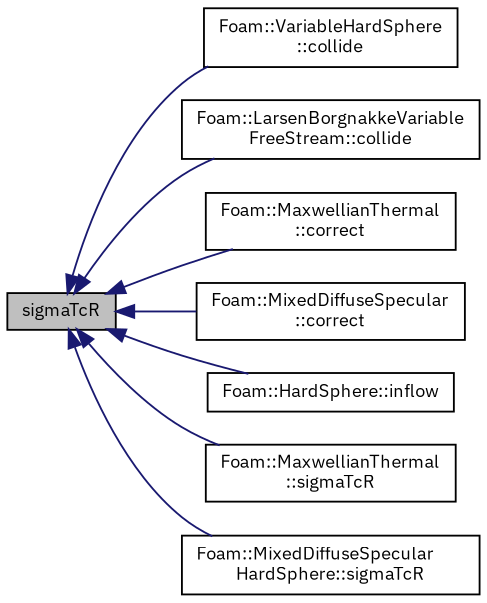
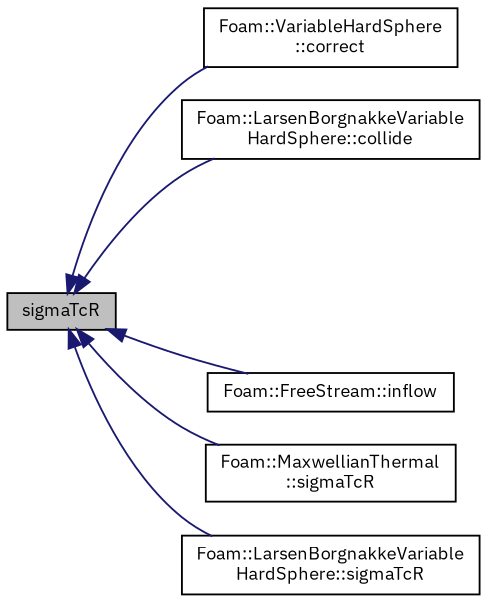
node "Foam::VariableHardSphere ::collide": label "Foam::VariableHardSphere ::collide" -> "Foam::VariableHardSphere ::correct"
node "Foam::LarsenBorgnakkeVariable FreeStream::collide": label "Foam::LarsenBorgnakkeVariable FreeStream::collide" -> "Foam::LarsenBorgnakkeVariable HardSphere::collide"
node "Foam::MaxwellianThermal ::correct": removed
node "Foam::MixedDiffuseSpecular ::correct": removed
node "Foam::HardSphere::inflow": label "Foam::HardSphere::inflow" -> "Foam::FreeStream::inflow"
node "Foam::MixedDiffuseSpecular HardSphere::sigmaTcR": label "Foam::MixedDiffuseSpecular HardSphere::sigmaTcR" -> "Foam::LarsenBorgnakkeVariable HardSphere::sigmaTcR"
